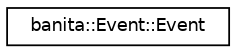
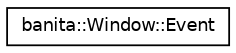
node "banita::Event::Event": label "banita::Event::Event" -> "banita::Window::Event"
